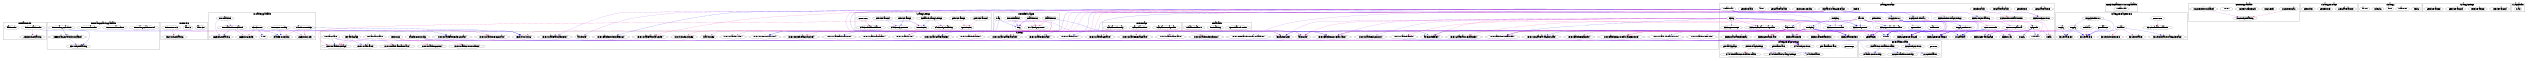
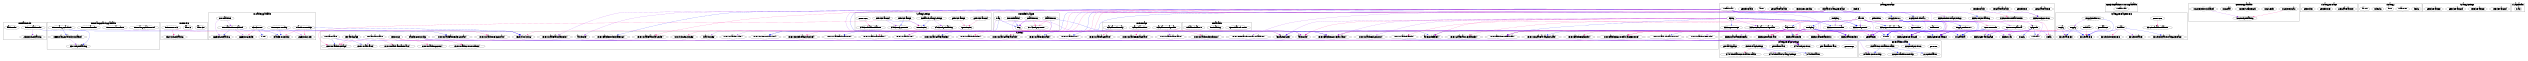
node "_revert": label "_revert" -> "_msgData"
